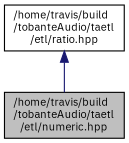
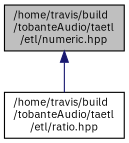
edge "/home/travis/build /tobanteAudio/taetl /etl/numeric.hpp" -> "/home/travis/build /tobanteAudio/taetl /etl/ratio.hpp": reversed
